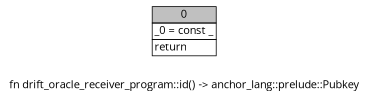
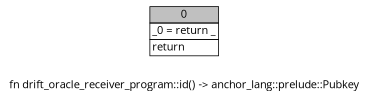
node "0": text "_0 = const _" -> "_0 = return _"
